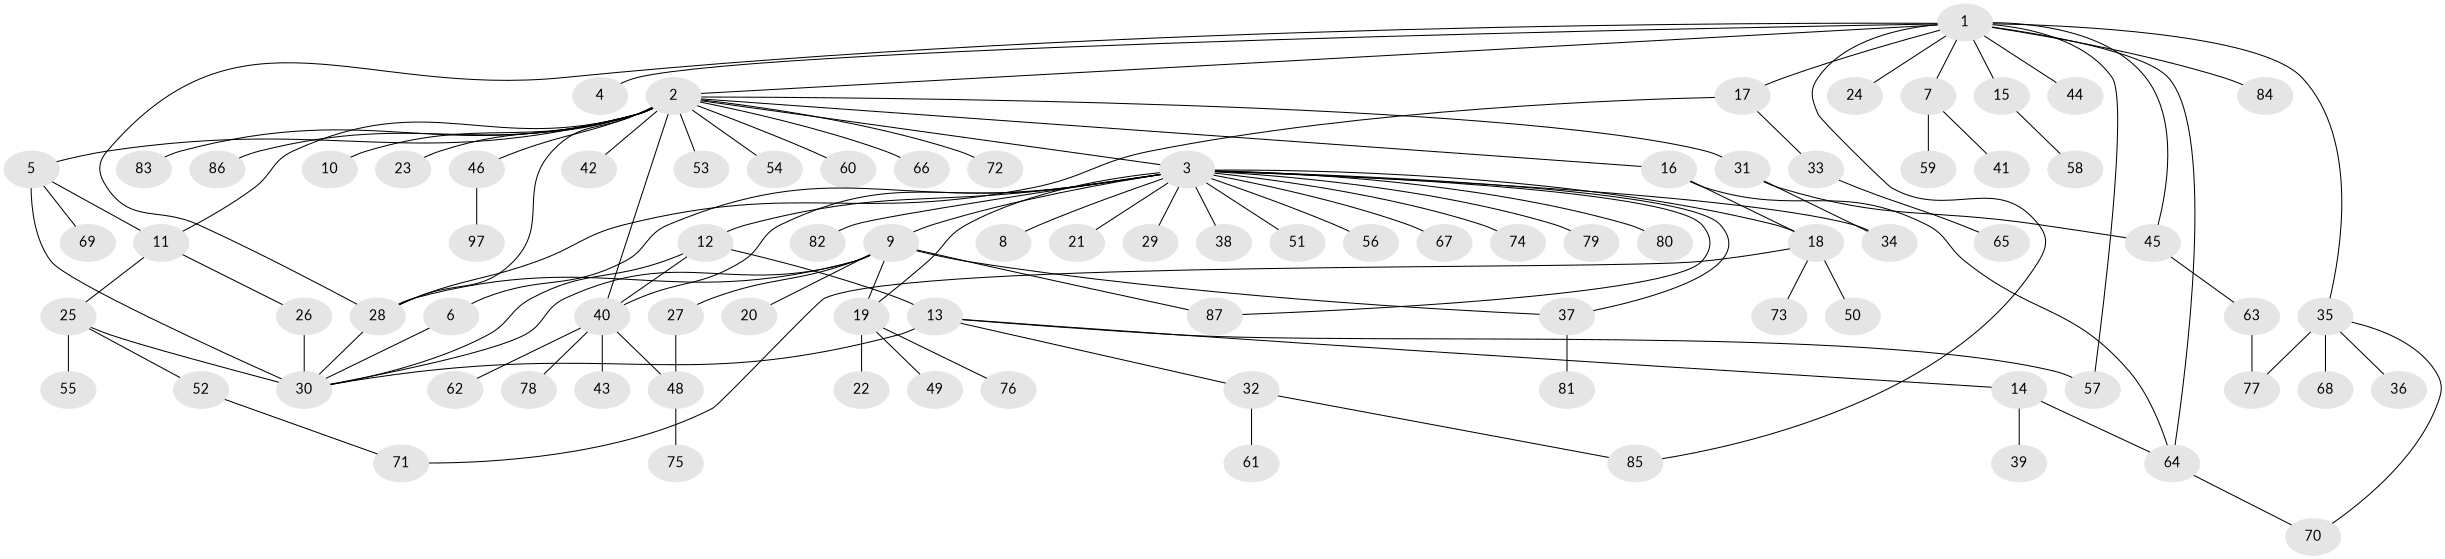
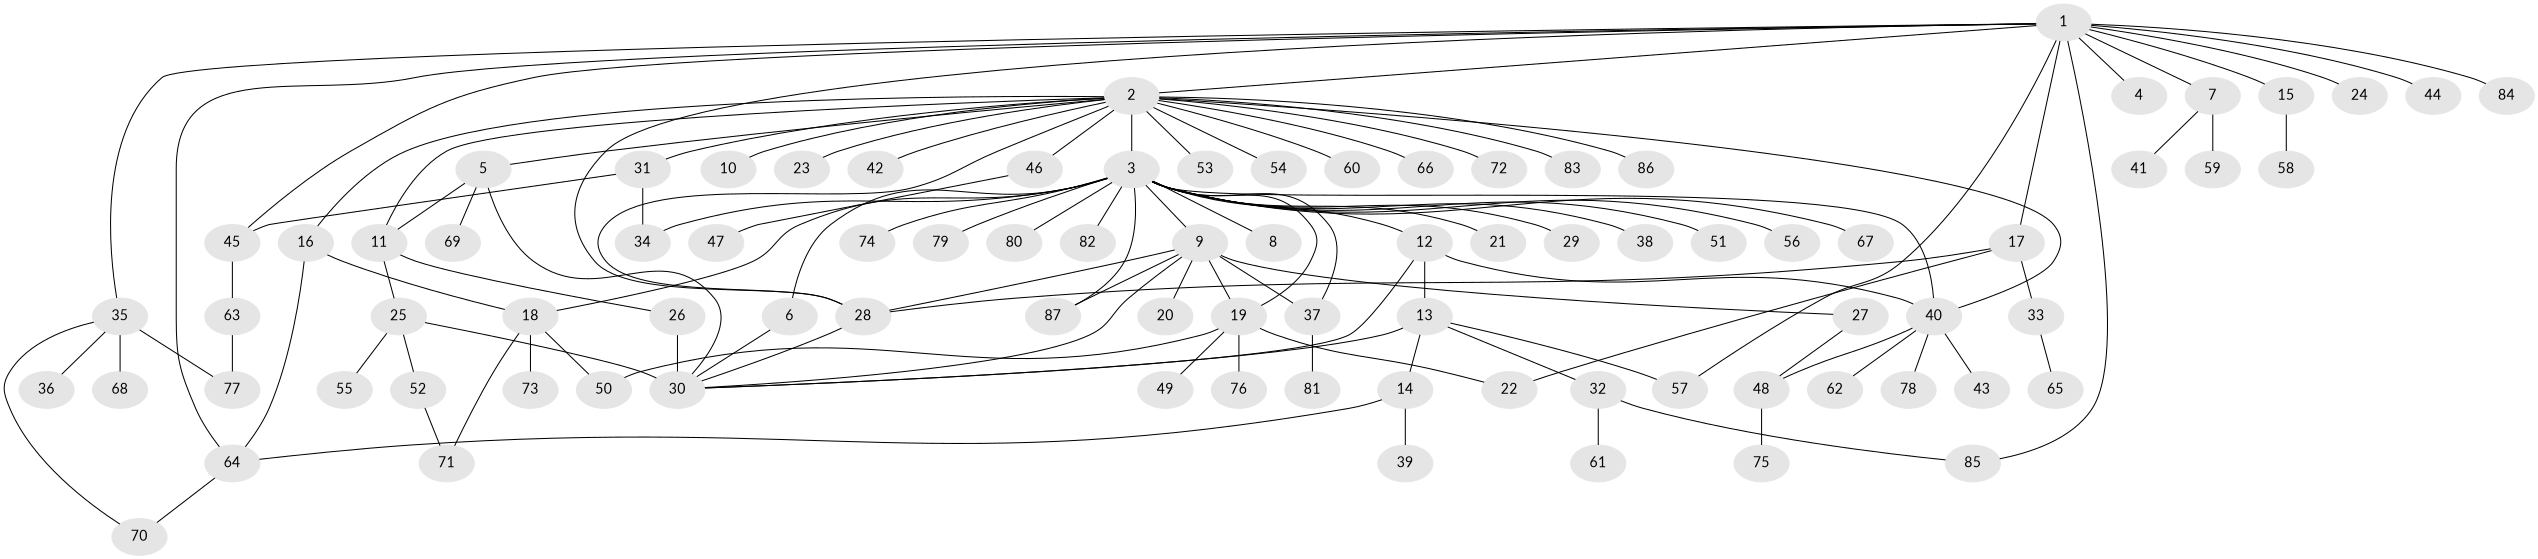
node "97": label "97" -> "47"
edge "17" -- "22": added
edge "19" -- "50": added
